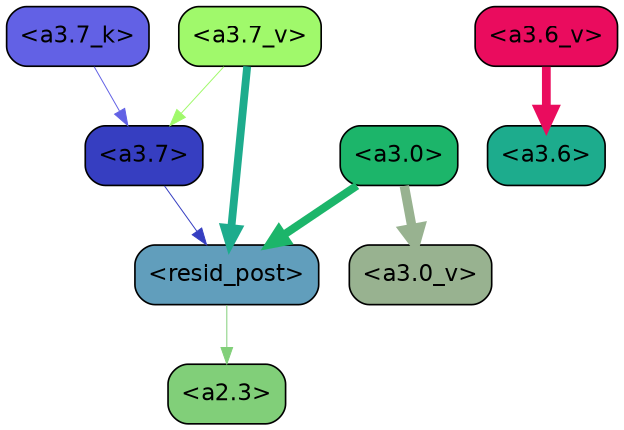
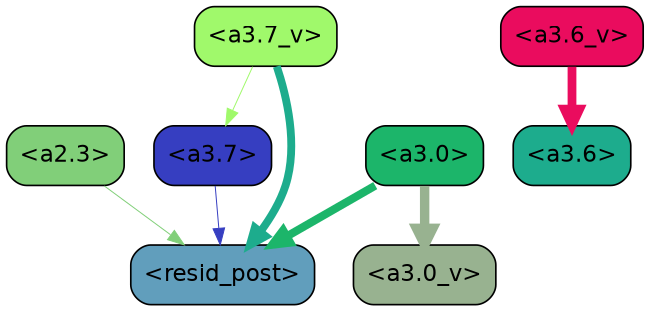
node "<a3.7_k>": removed
edge "<resid_post>" -> "<a2.3>": reversed
